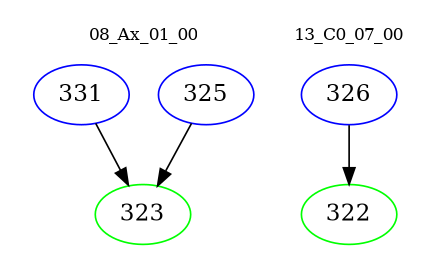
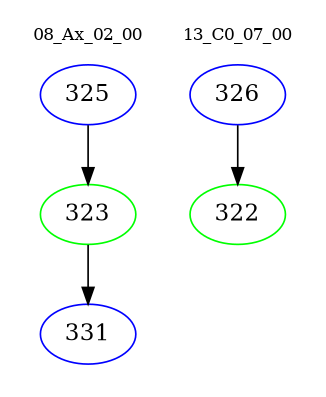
cluster "08_Ax_01_00": label "08_Ax_01_00" -> "08_Ax_02_00"
edge "331" -> "323": reversed
